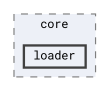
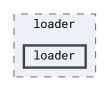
cluster "core": label "core" -> "loader"
